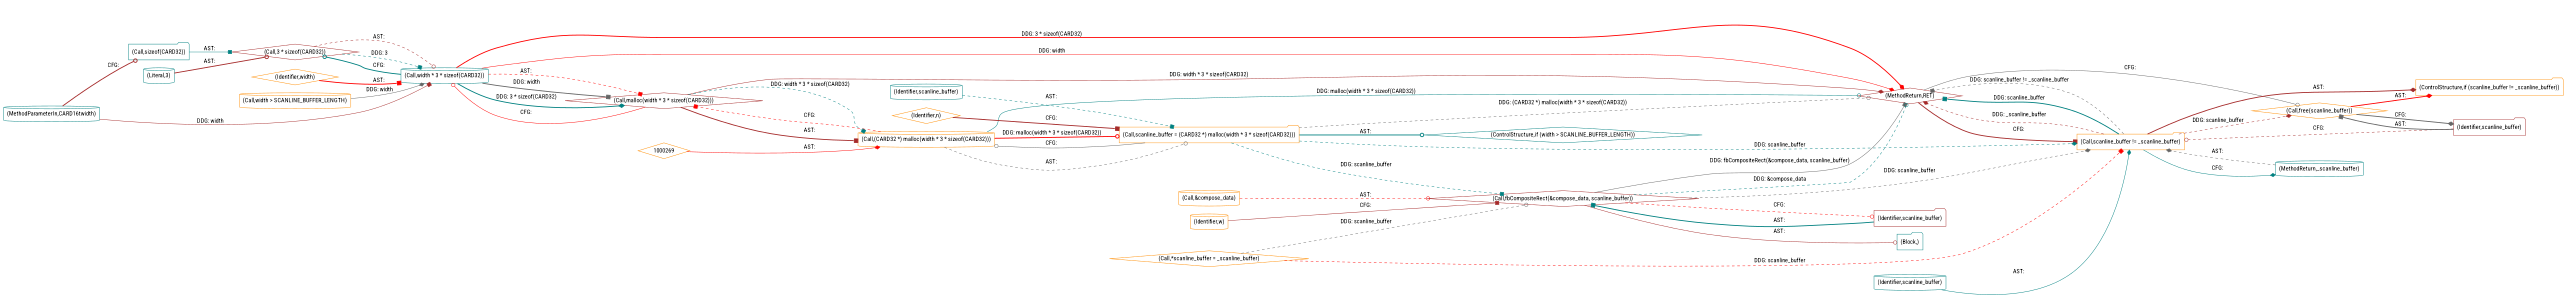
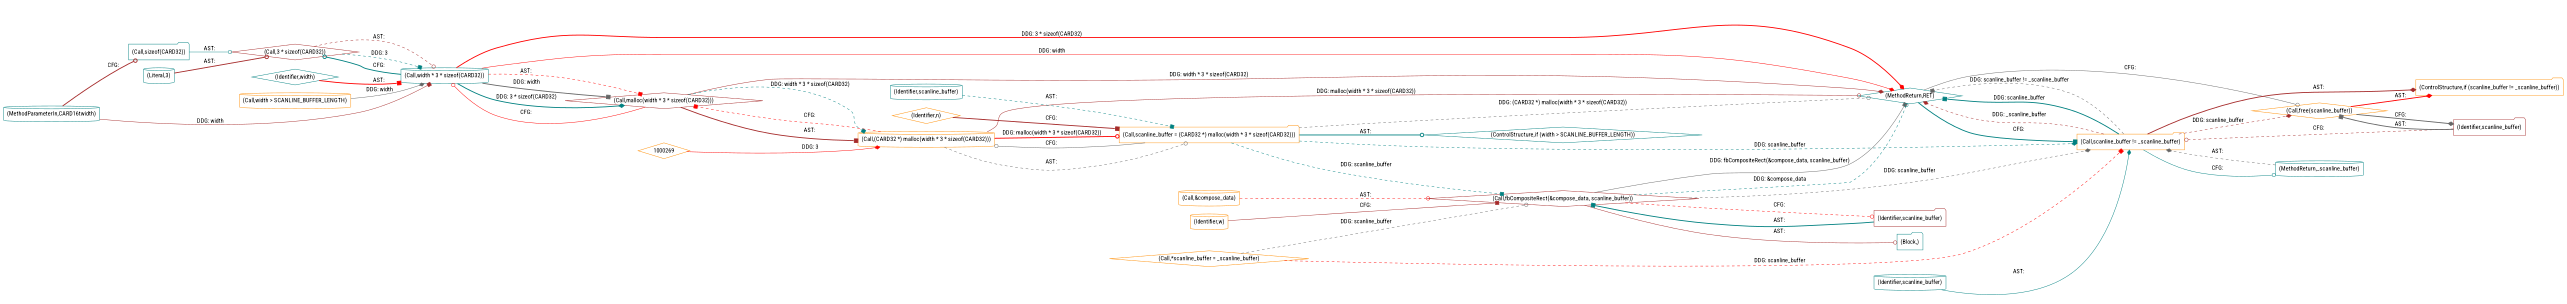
edge "(Call,sizeof(CARD32))" -> "(Call,3 * sizeof(CARD32))": arrowhead box -> odot
node "(Identifier,width)": color darkorange -> teal
edge "(Call,(CARD32 *) malloc(width * 3 * sizeof(CARD32)))" -> "(MethodReturn,RET)": color teal -> brown
node "(MethodReturn,RET)": color brown -> teal
edge "(MethodReturn,RET)" -> "(Call,scanline_buffer != _scanline_buffer)": color brown -> teal
edge "1000269" -> "(Call,(CARD32 *) malloc(width * 3 * sizeof(CARD32)))": label "AST: " -> "DDG: 3"
edge "(Call,scanline_buffer != _scanline_buffer)" -> "(MethodReturn,_scanline_buffer)": arrowhead diamond -> odot
